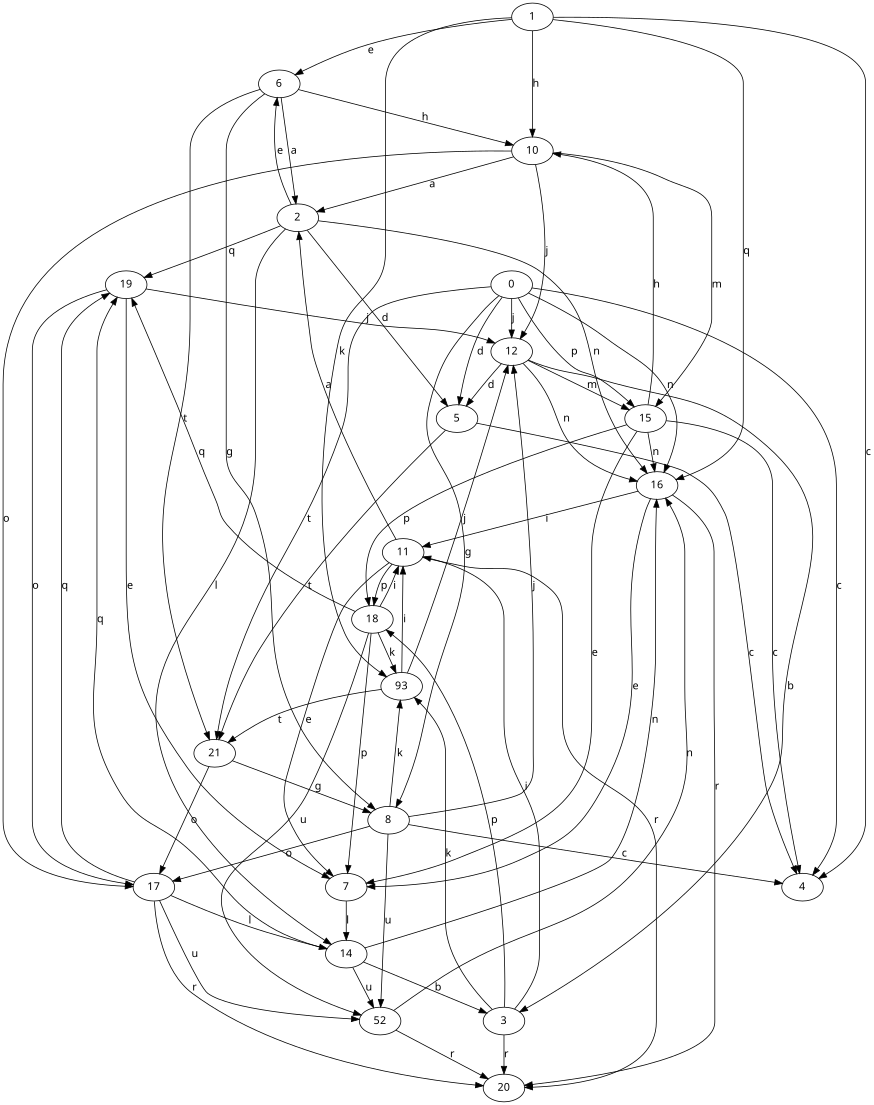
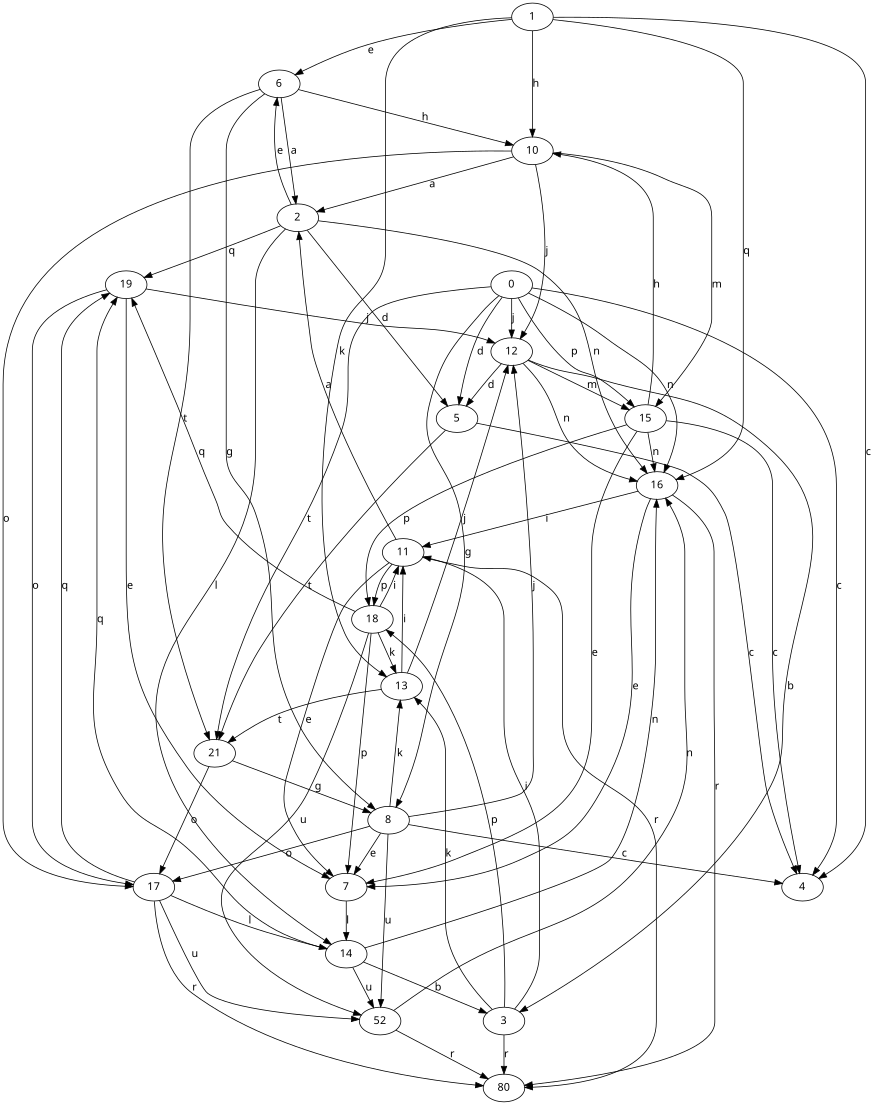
node "93": label "93" -> "13"
edge "8" -> "7": added, label "e"
node "20": label "20" -> "80"
